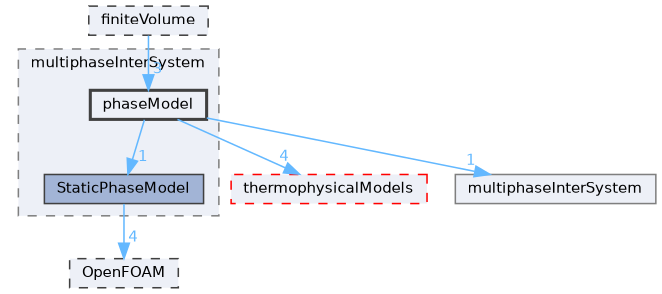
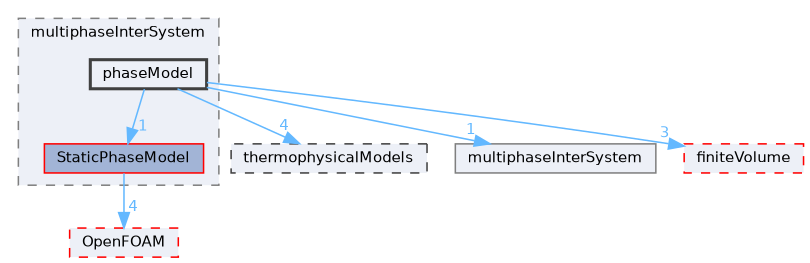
node "finiteVolume": color grey25 -> red
edge "finiteVolume" -> "phaseModel": reversed
node "StaticPhaseModel": color grey25 -> red
node "thermophysicalModels": color red -> grey25
node "OpenFOAM": color grey25 -> red
